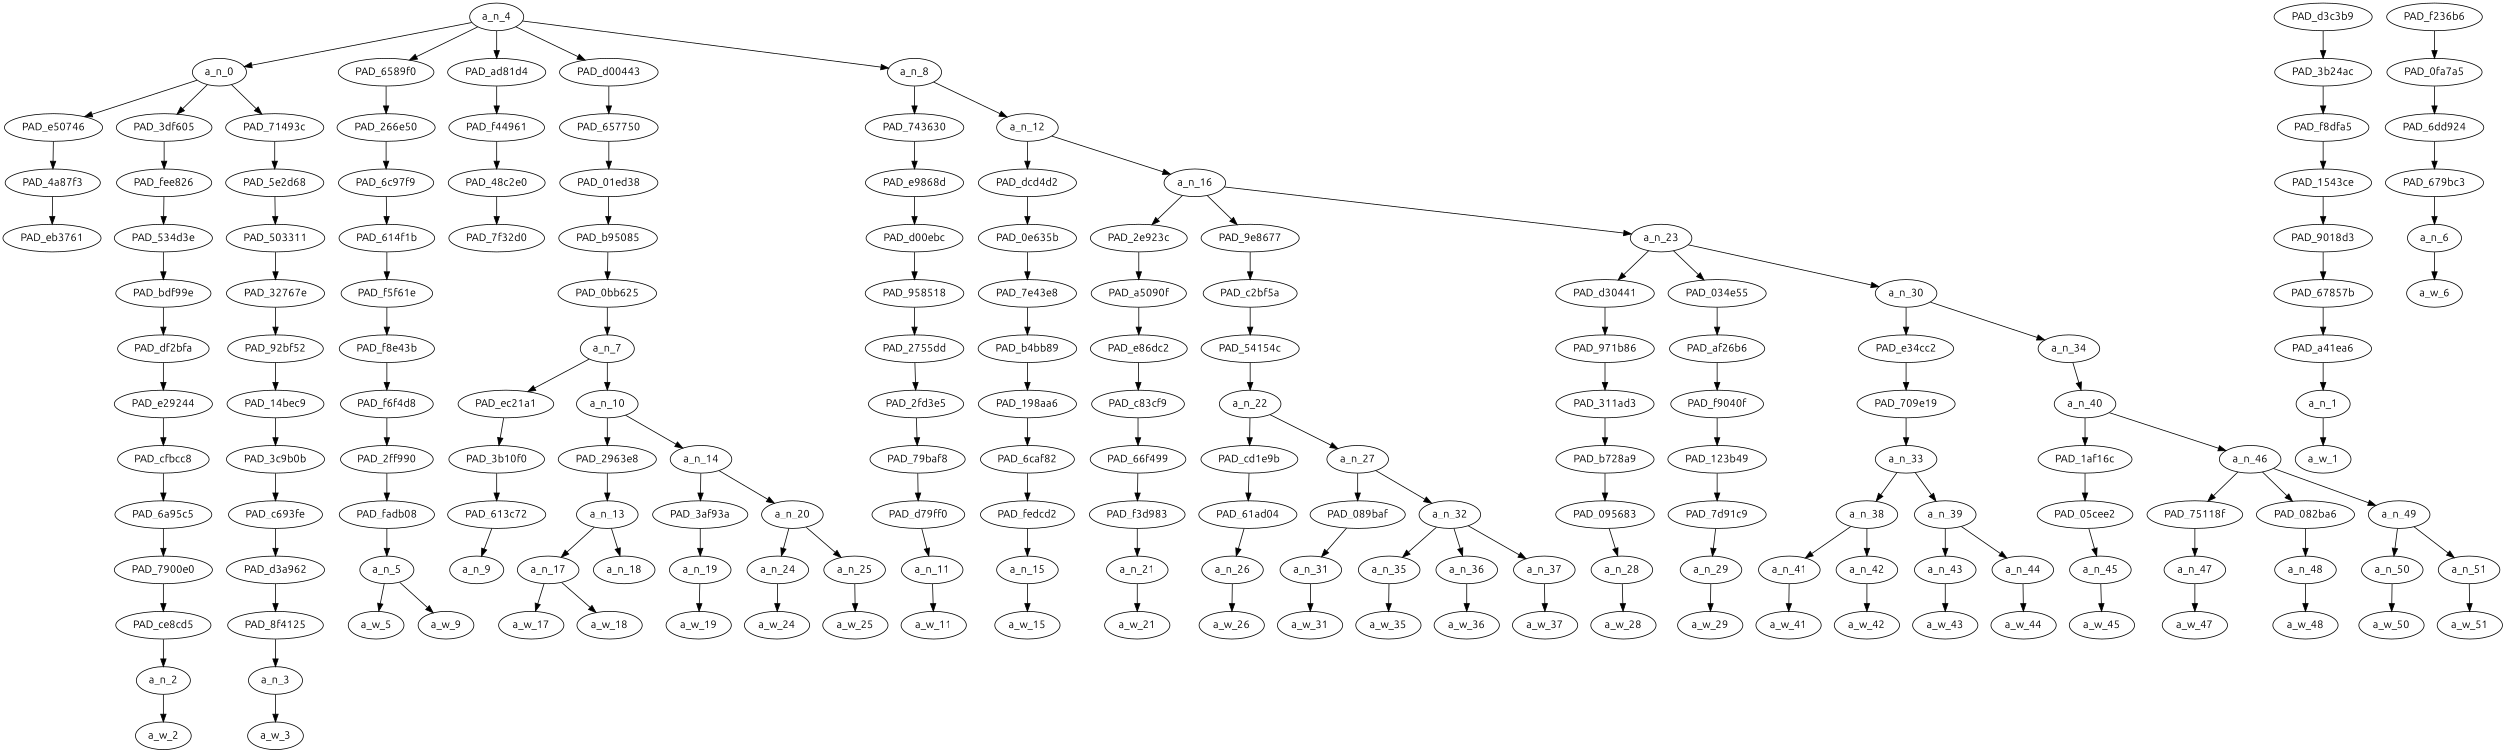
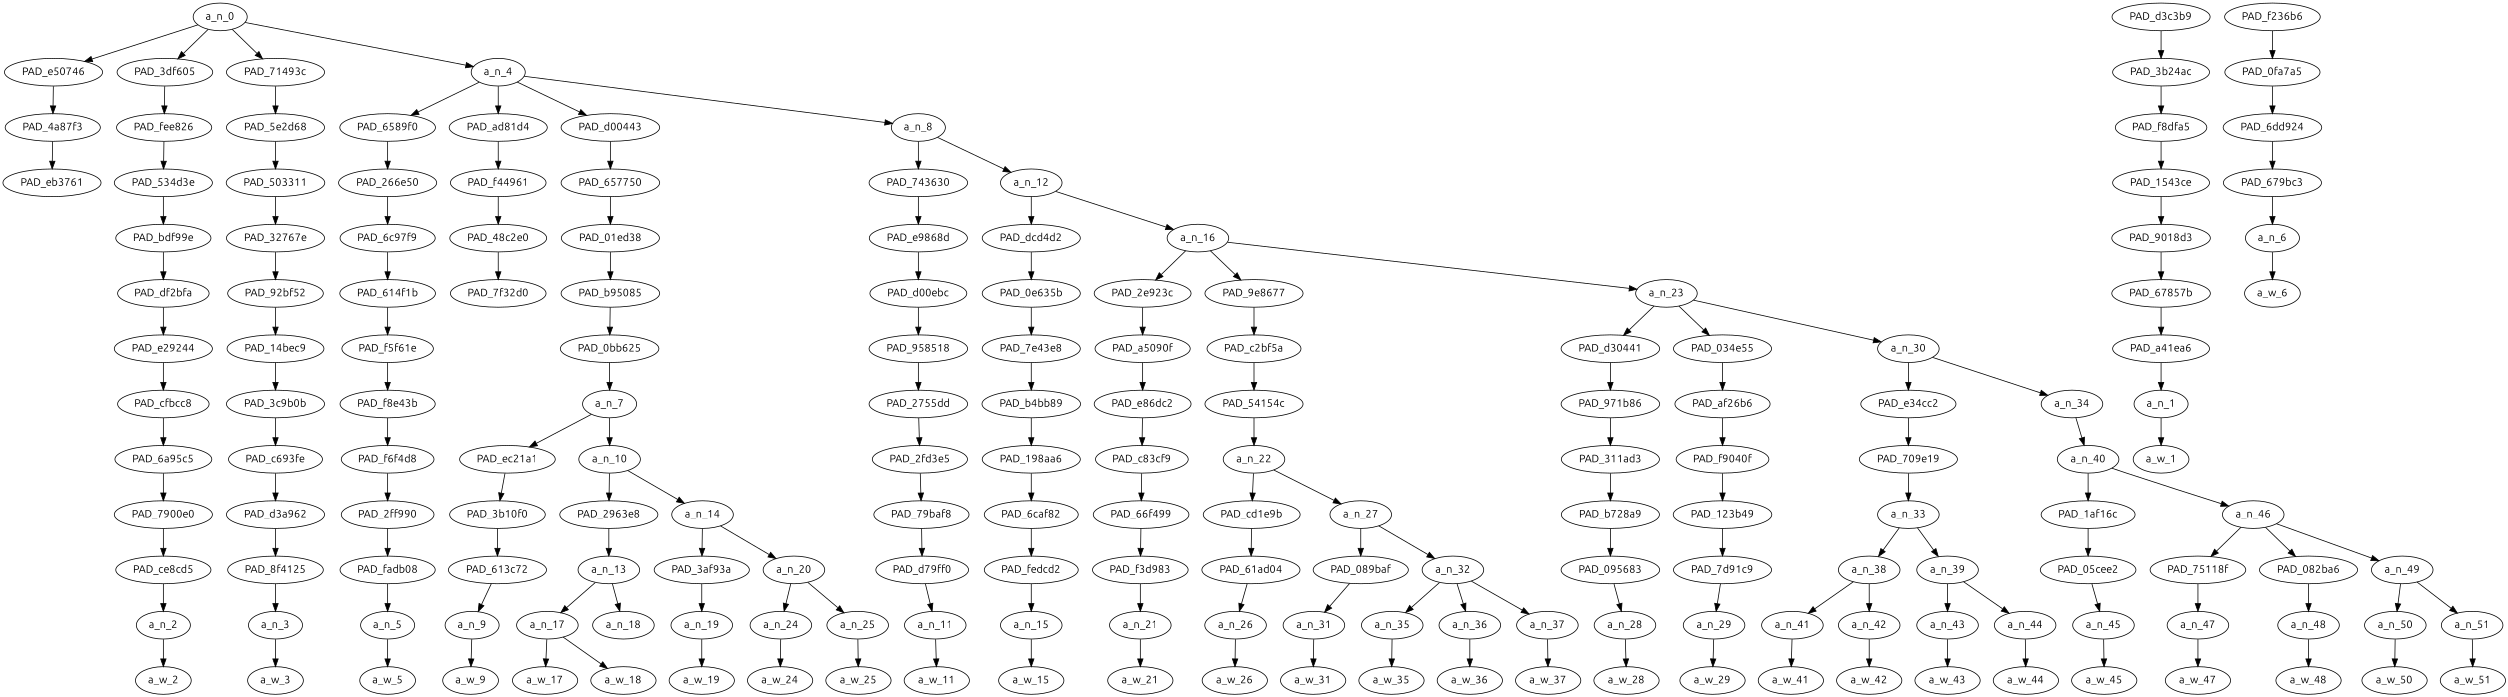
edge "a_n_4" -> "a_n_0": reversed
edge "a_n_5" -> "a_w_9": now "a_n_9" -> "a_w_9"
